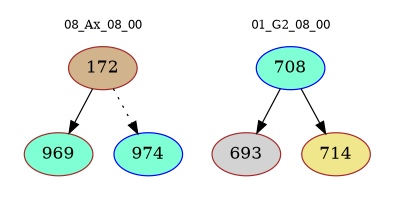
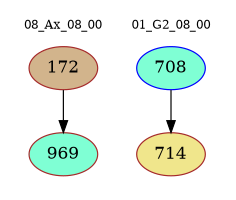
node "974": removed
node "693": removed
